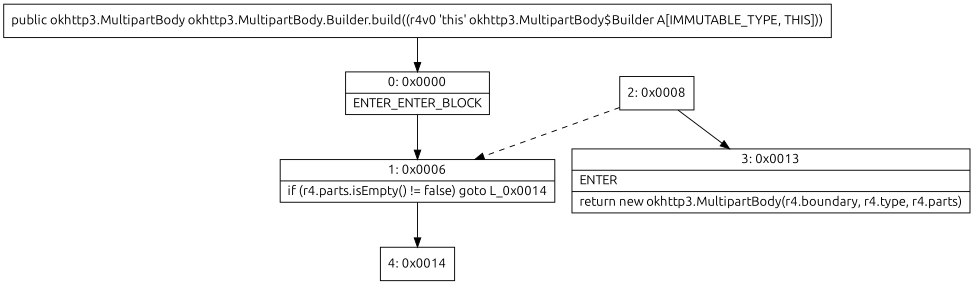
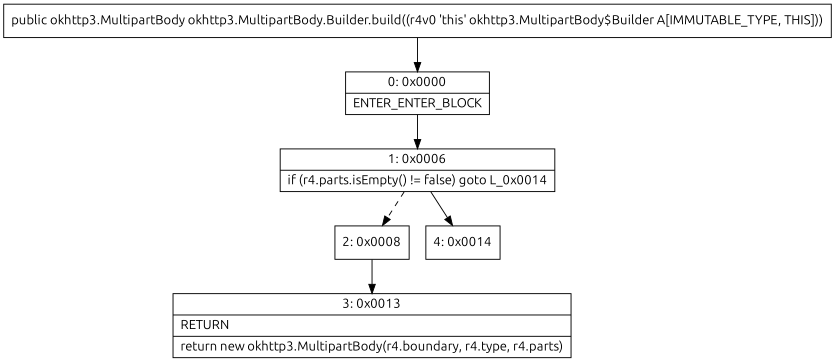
edge "2: 0x0008" -> "1: 0x0006": reversed
node "3: 0x0013": text "ENTER" -> "RETURN"
